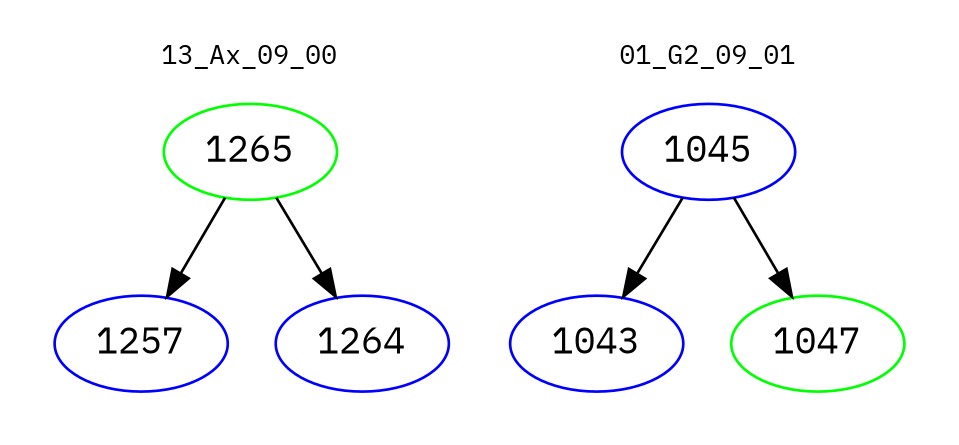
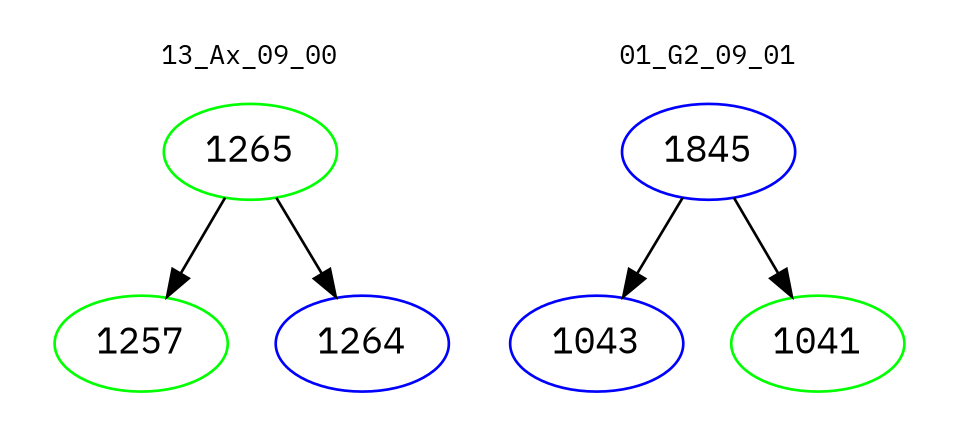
node "1045": label "1045" -> "1845"
node "1257": color blue -> green
node "1047": label "1047" -> "1041"
